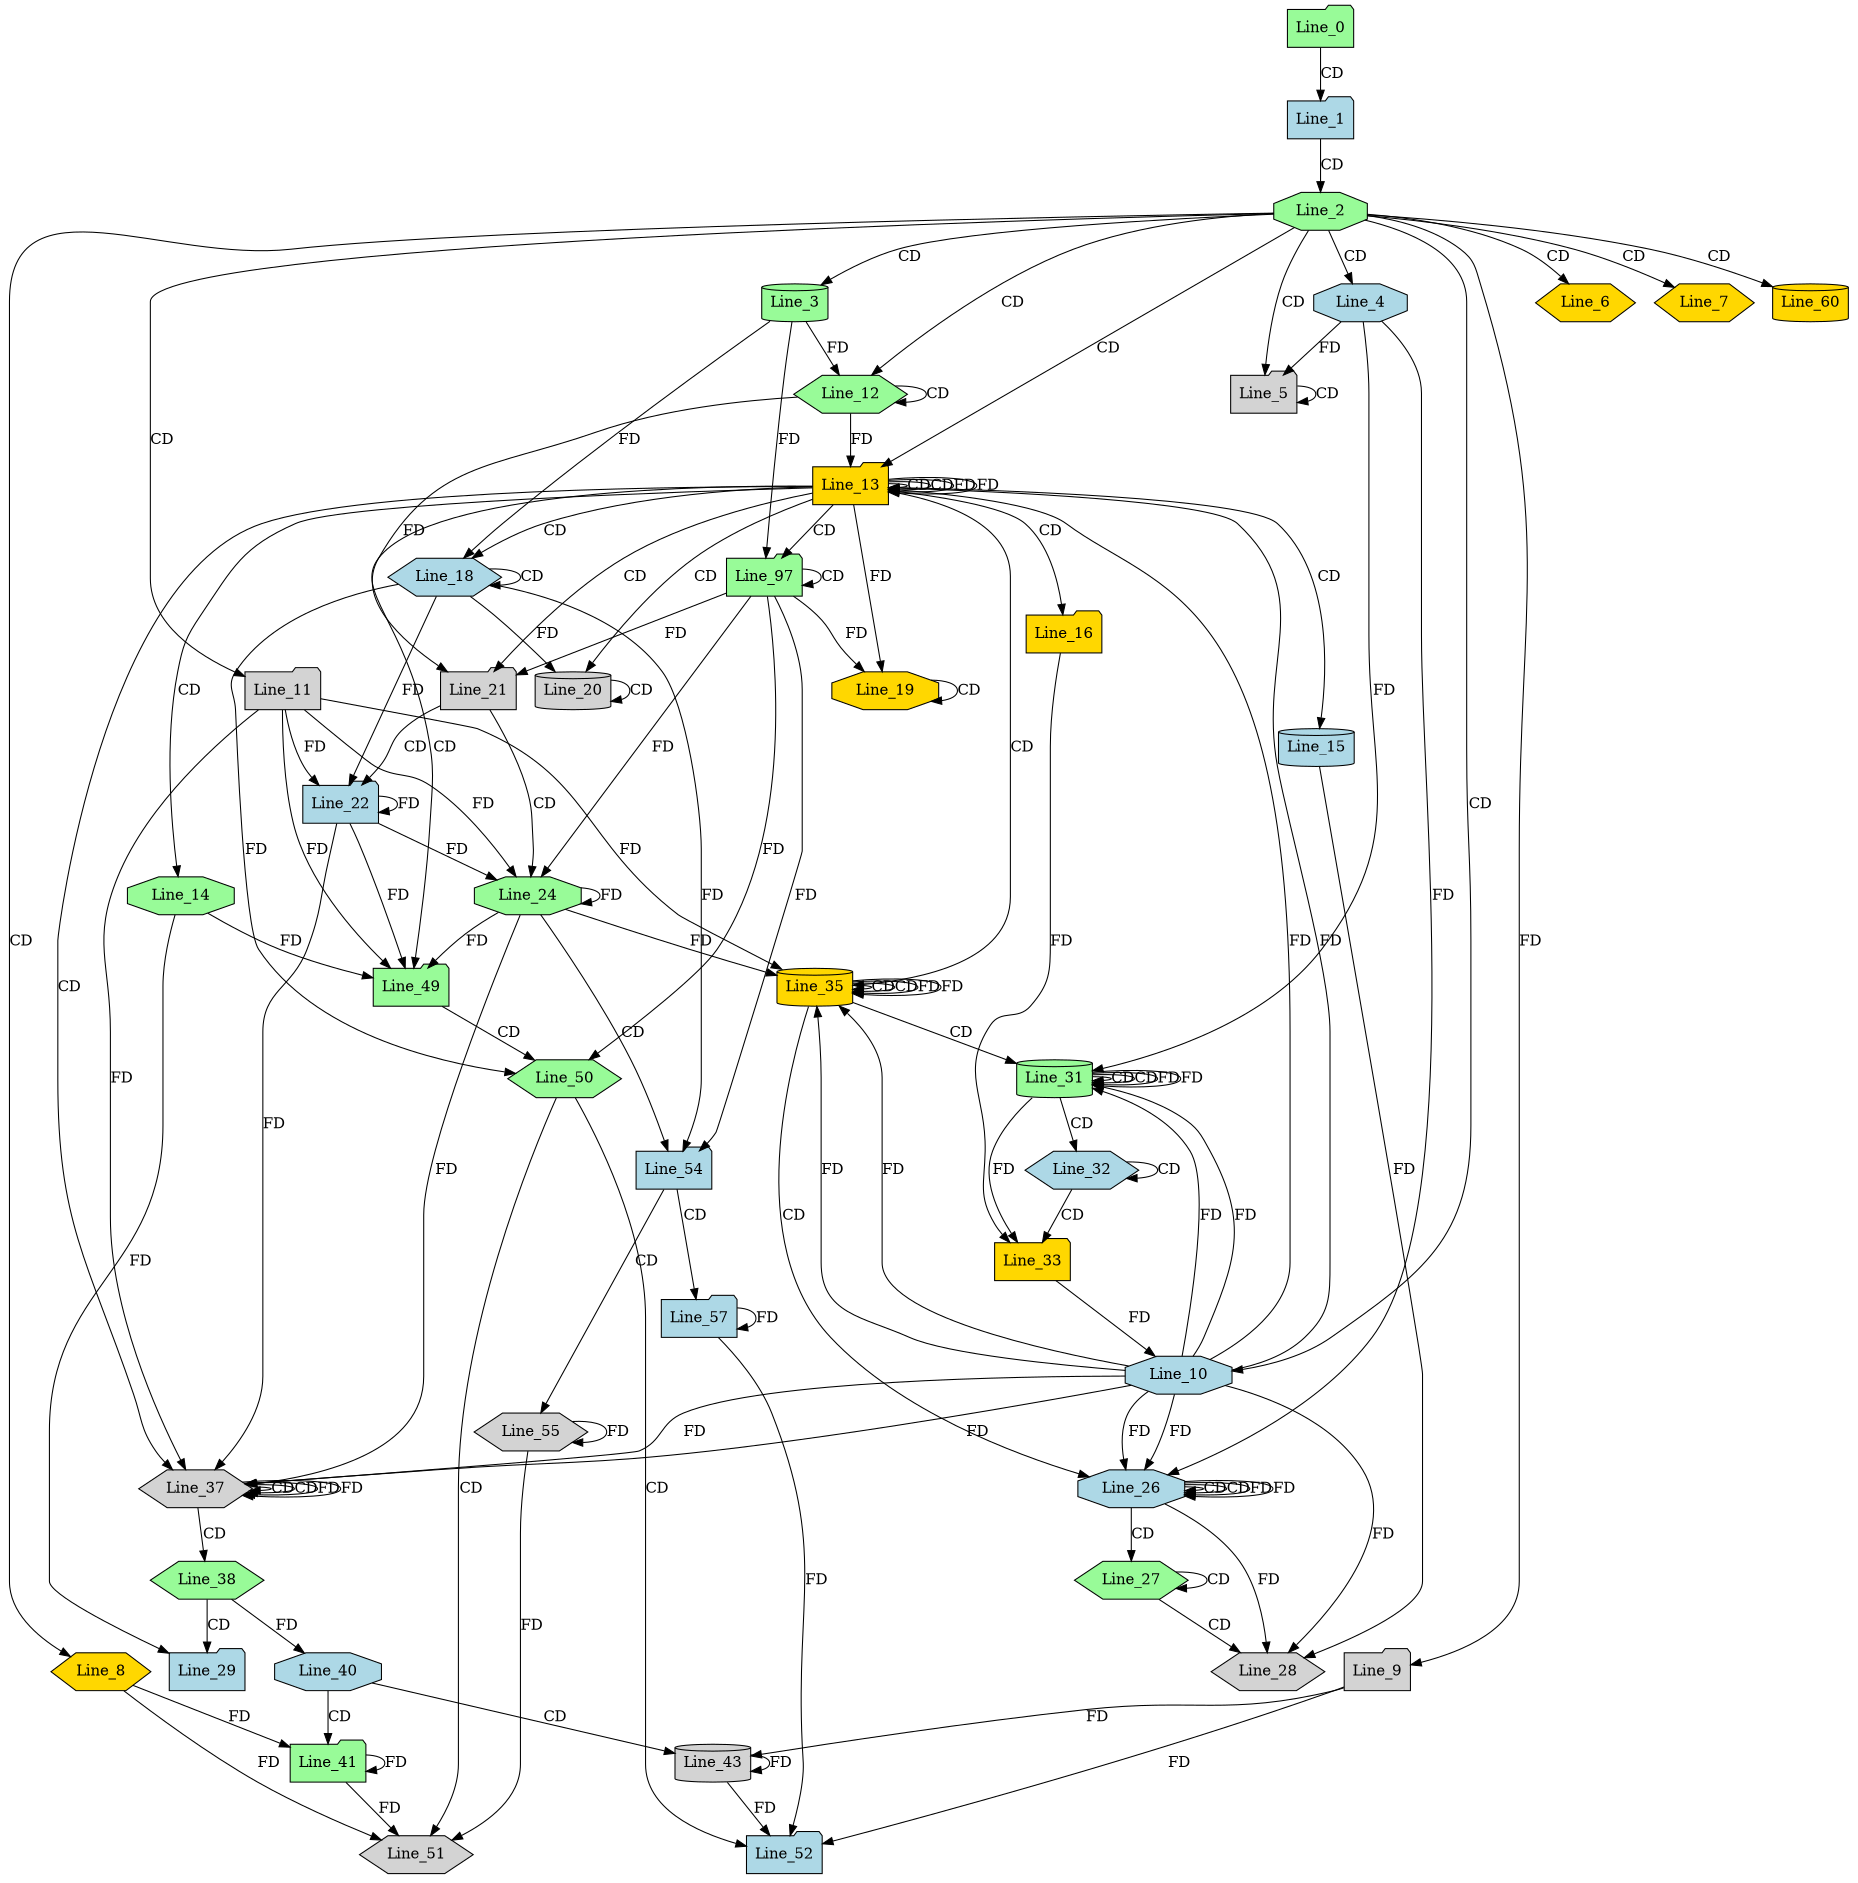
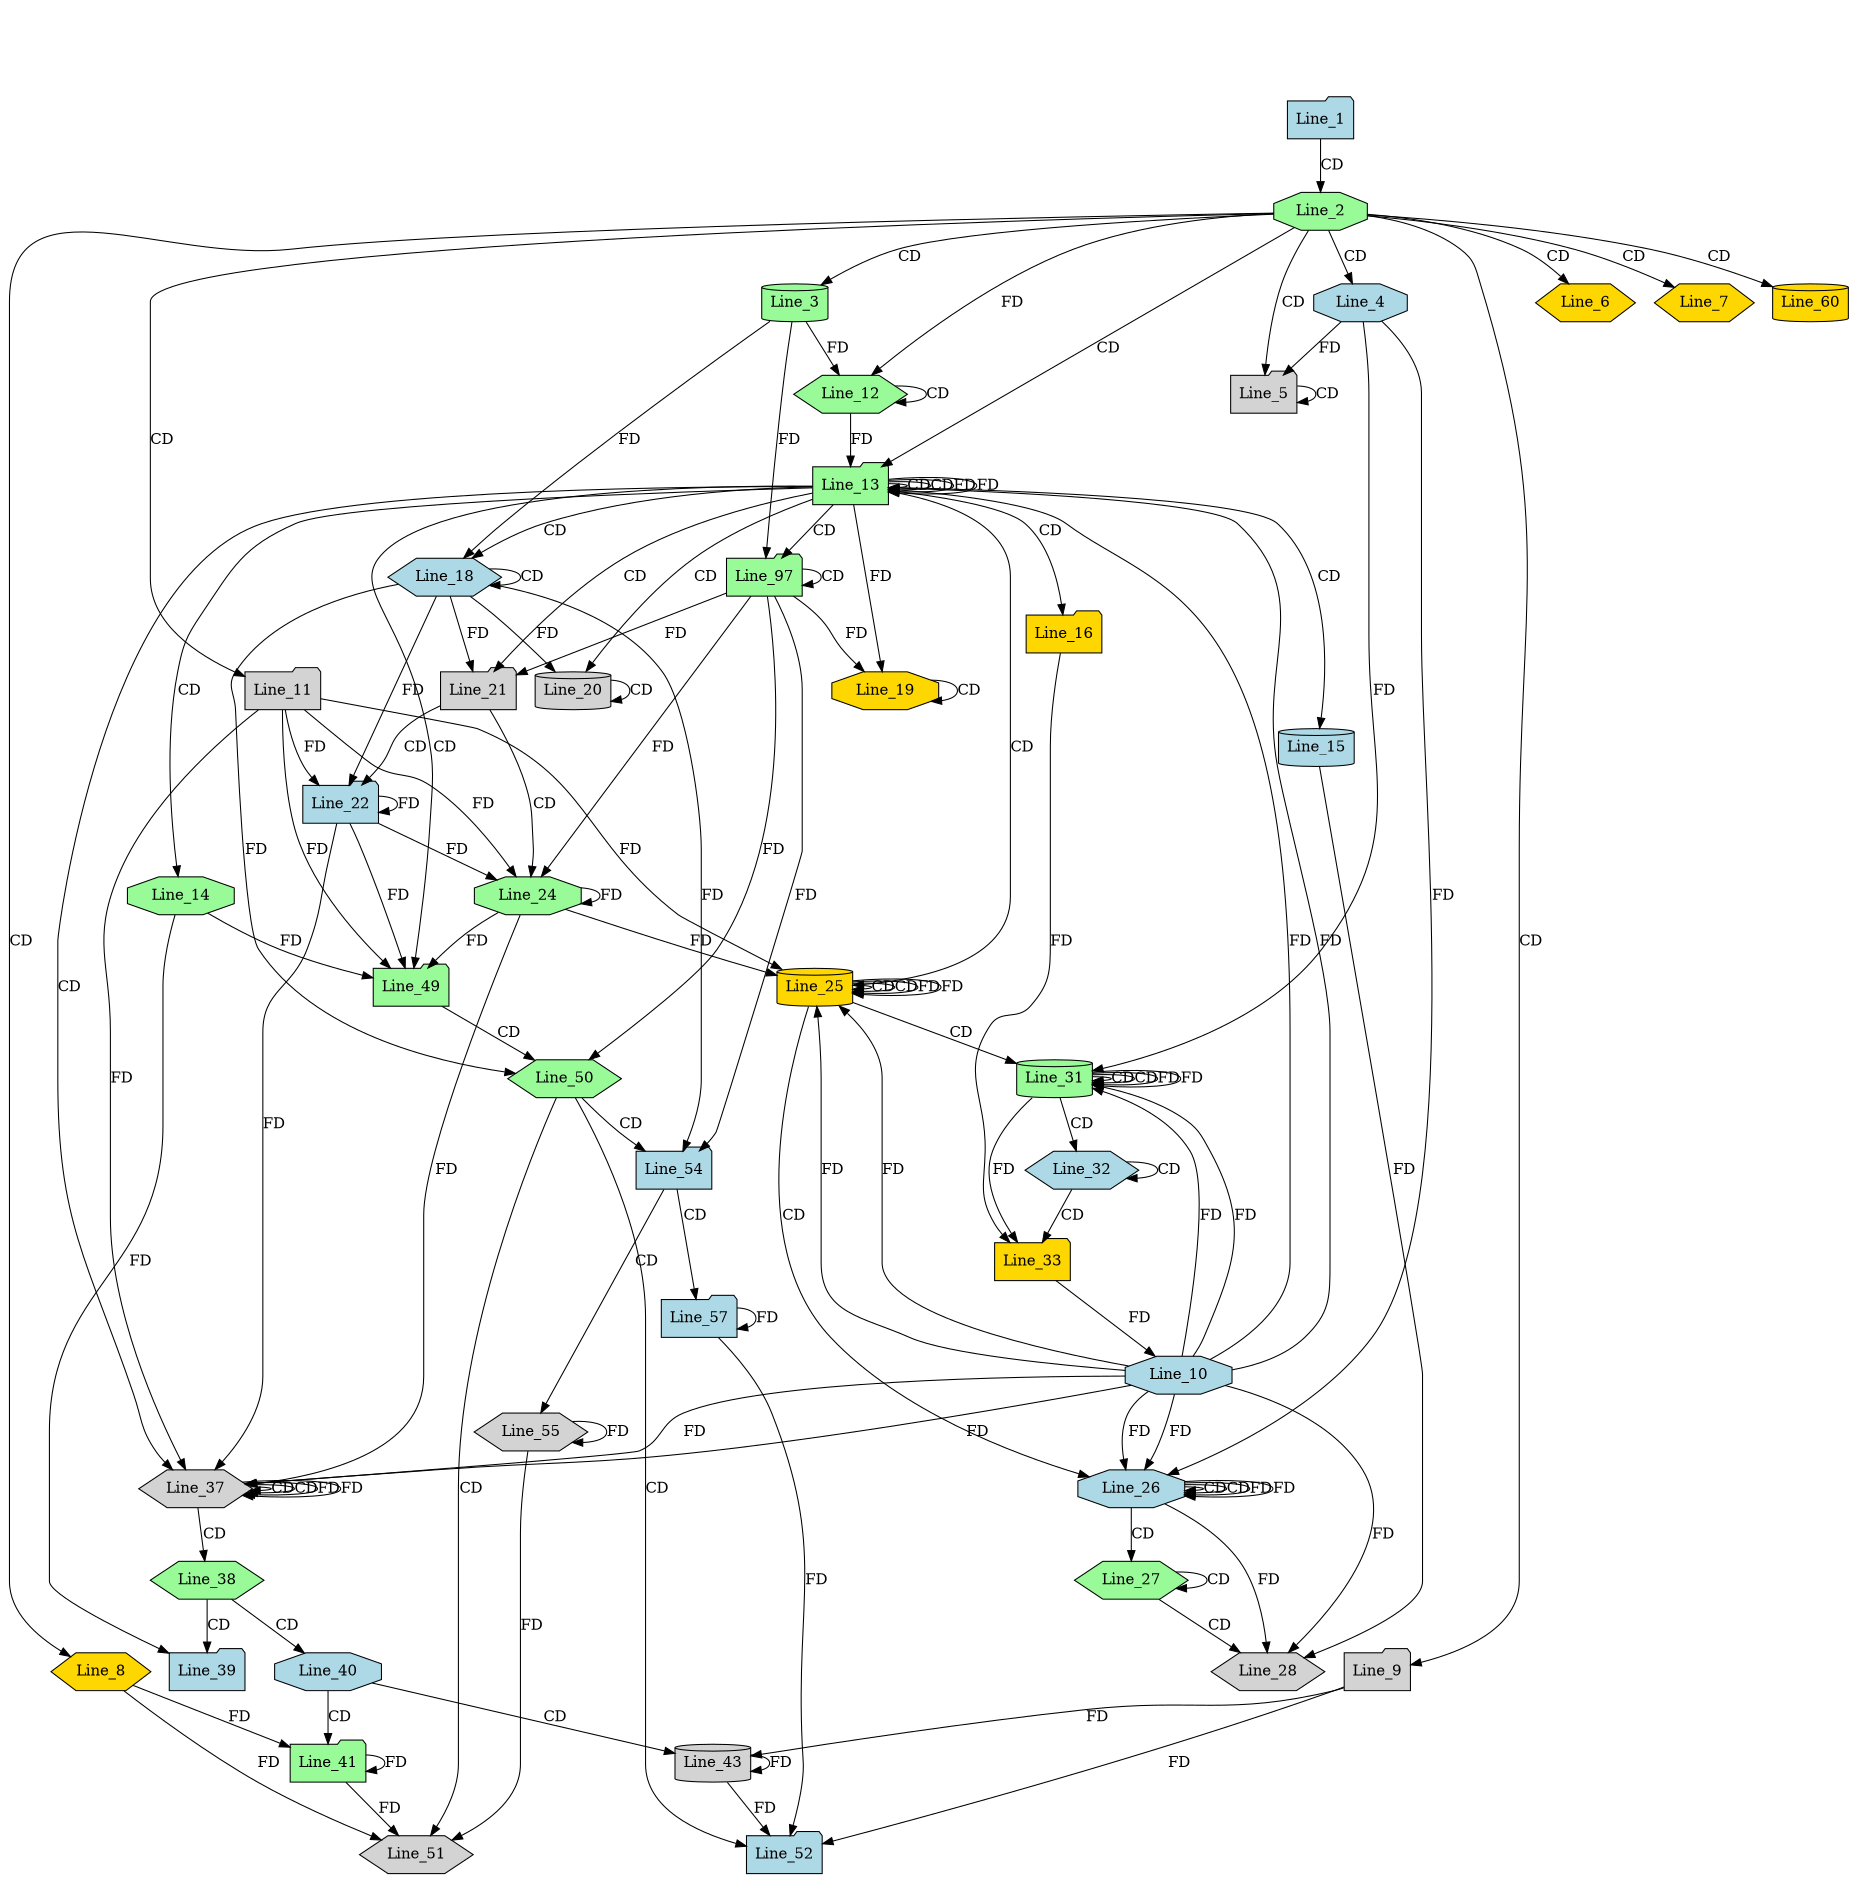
node "Line_0": removed
edge "Line_2" -> "Line_12": label "CD" -> "FD"
edge "Line_12" -> "Line_21": now "Line_18" -> "Line_21"
node "Line_13": fillcolor gold -> palegreen
edge "Line_2" -> "Line_10": removed, label "CD"
edge "Line_2" -> "Line_9": label "FD" -> "CD"
node "Line_35": label "Line_35" -> "Line_25"
edge "Line_24" -> "Line_54": now "Line_50" -> "Line_54"
edge "Line_38" -> "Line_40": label "FD" -> "CD"
node "Line_29": label "Line_29" -> "Line_39"
